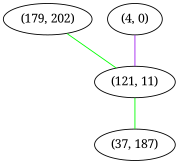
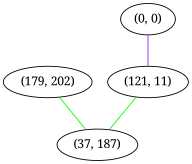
node "(4, 0)": label "(4, 0)" -> "(0, 0)"
edge "(179, 202)" -- "(121, 11)": now "(179, 202)" -- "(37, 187)"
